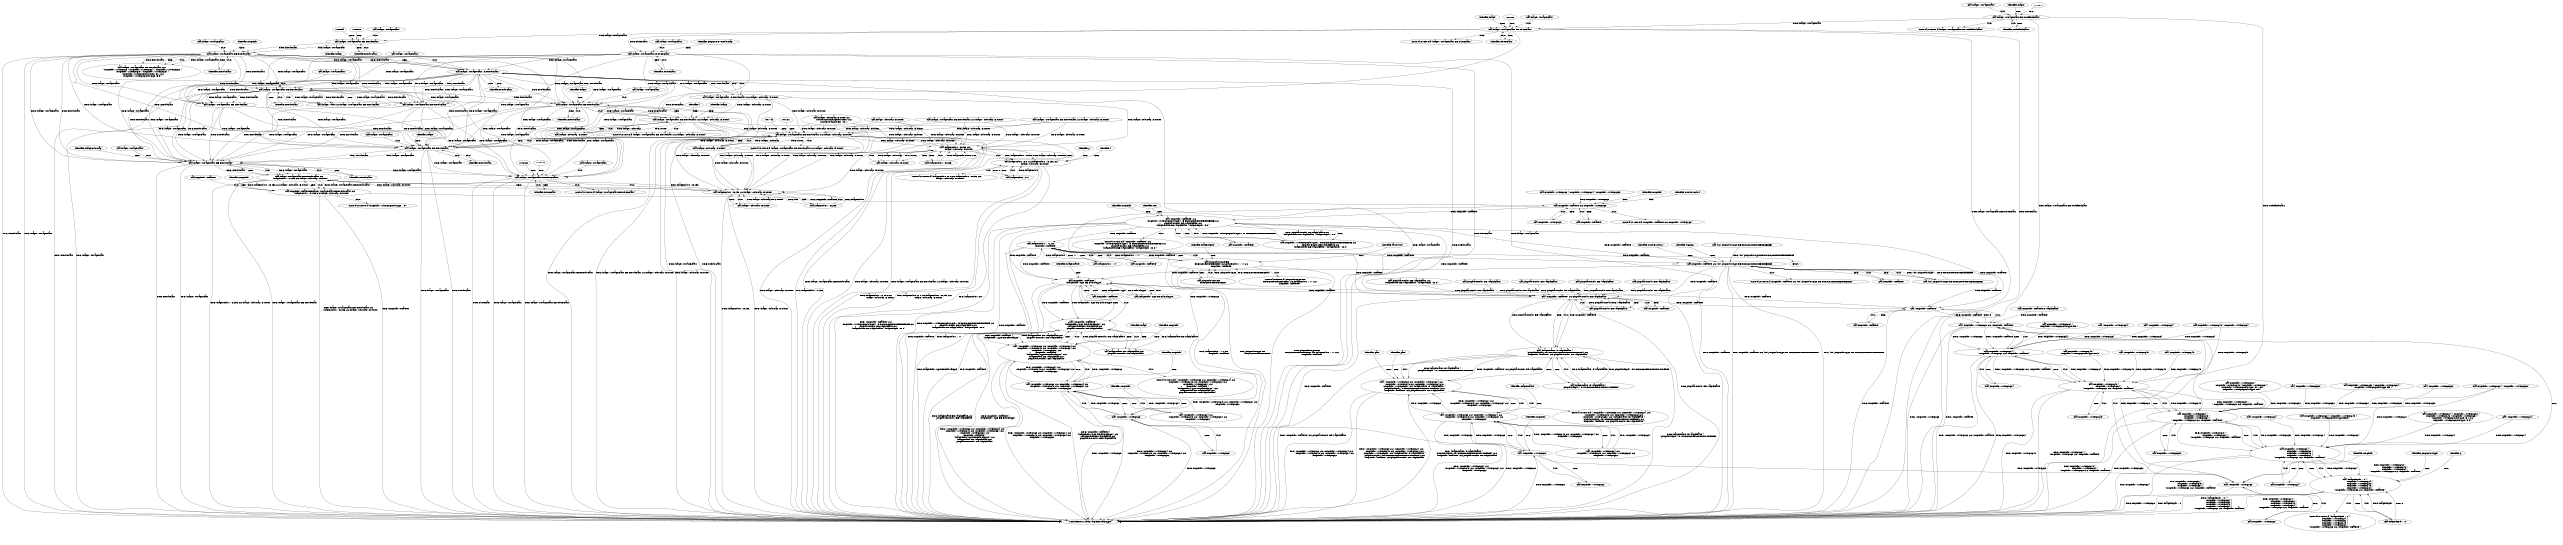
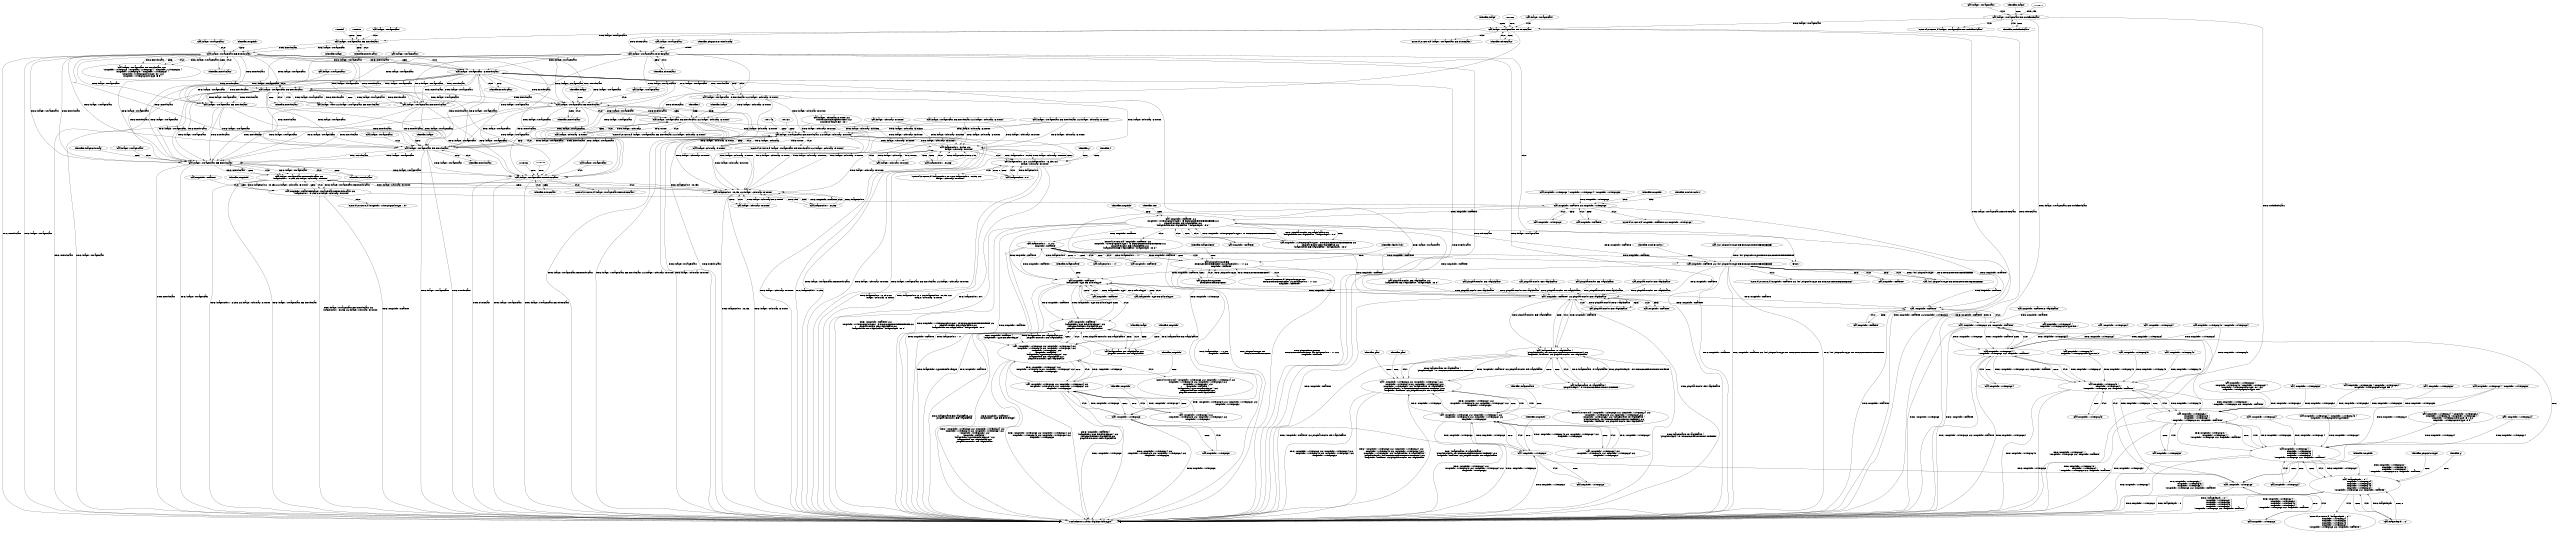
edge "1000870" -> "(Call,image->storage_class == UndefinedClass)": label "CFG: " -> "DDG: 256"
edge "(Identifier,ping_preserve_colormap)" -> "(Call,image->storage_class = DirectClass)": label "CFG: " -> "TYPE: "
edge "(Call,image->storage_class = DirectClass)" -> "(Block,)": added, label "AST:"
node "(Identifier,have_4_ok)": label "(Identifier,have_4_ok)" -> "(Identifier,depth_4_ok)"
node "(Identifier,logging)": removed
node "(Call,ping_color_int == PNG_COLOR_TYPE_GRAY)": label "(Call,ping_color_int == PNG_COLOR_TYPE_GRAY)" -> "(Call,ping_color_type == PNG_COLOR_TYPE_GRAY)"
edge "(Call,mng_info->IsPalette && mng_info->write_png8)" -> "(MethodReturn,static MagickBooleanType)": added, label "DDG: mng_info->IsPalette && mng_info->write_png8"
